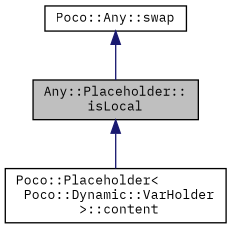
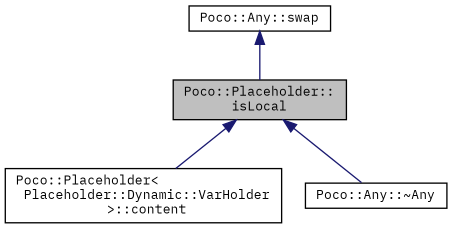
node "Any::Placeholder:: isLocal": label "Any::Placeholder:: isLocal" -> "Poco::Placeholder:: isLocal"
node "Poco::Placeholder< Poco::Dynamic::VarHolder >::content": label "Poco::Placeholder< Poco::Dynamic::VarHolder >::content" -> "Poco::Placeholder< Placeholder::Dynamic::VarHolder >::content"
node "Poco::Any::~Any": added
